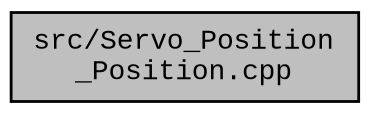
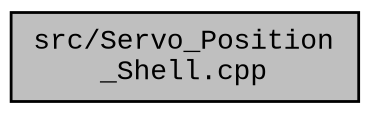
node "src/Servo_Position _Position.cpp": label "src/Servo_Position _Position.cpp" -> "src/Servo_Position _Shell.cpp"
